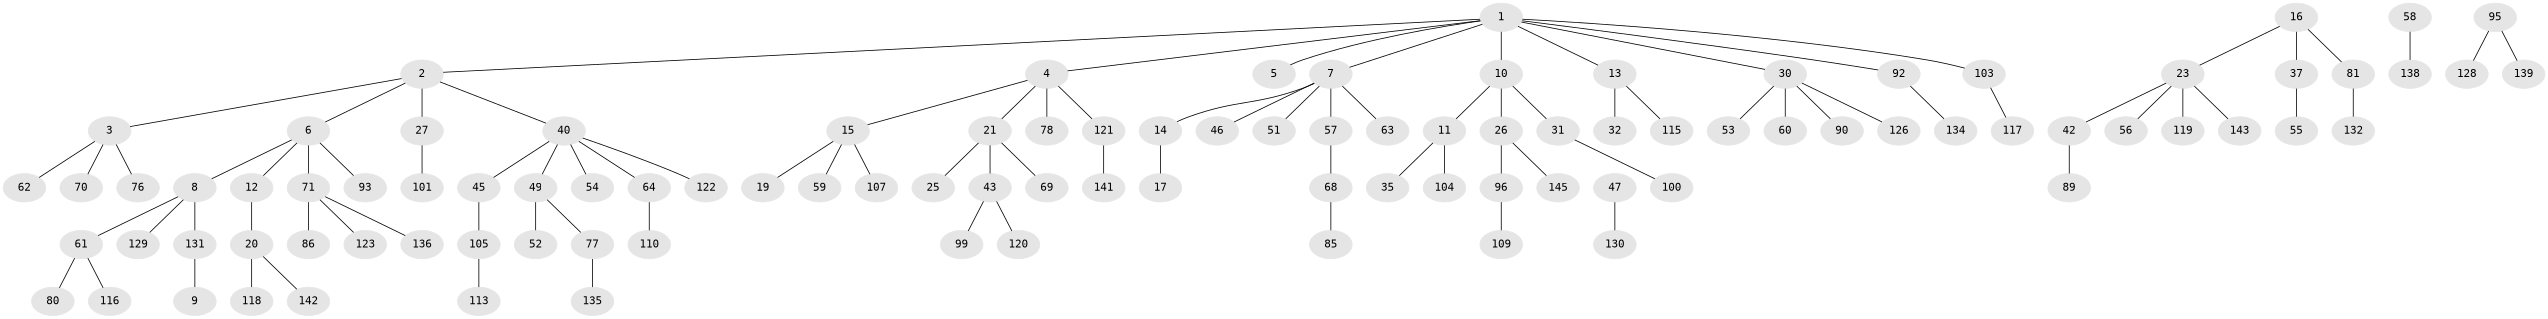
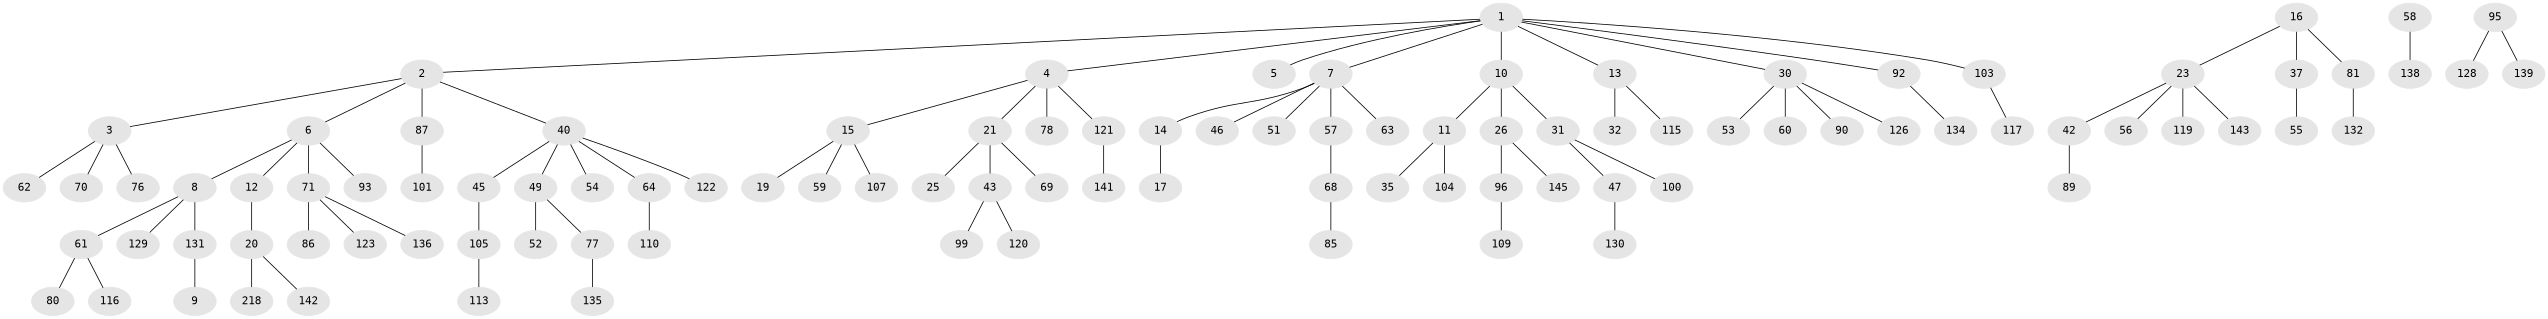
node "27": label "27" -> "87"
edge "31" -- "47": added
node "118": label "118" -> "218"
